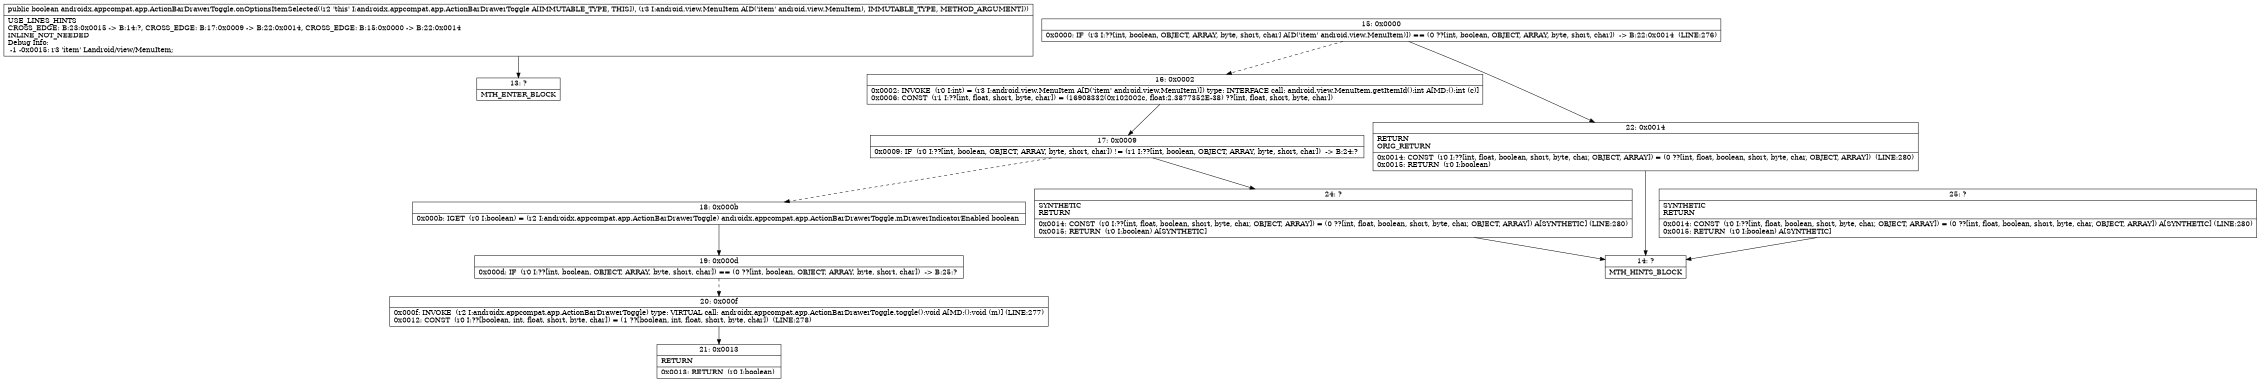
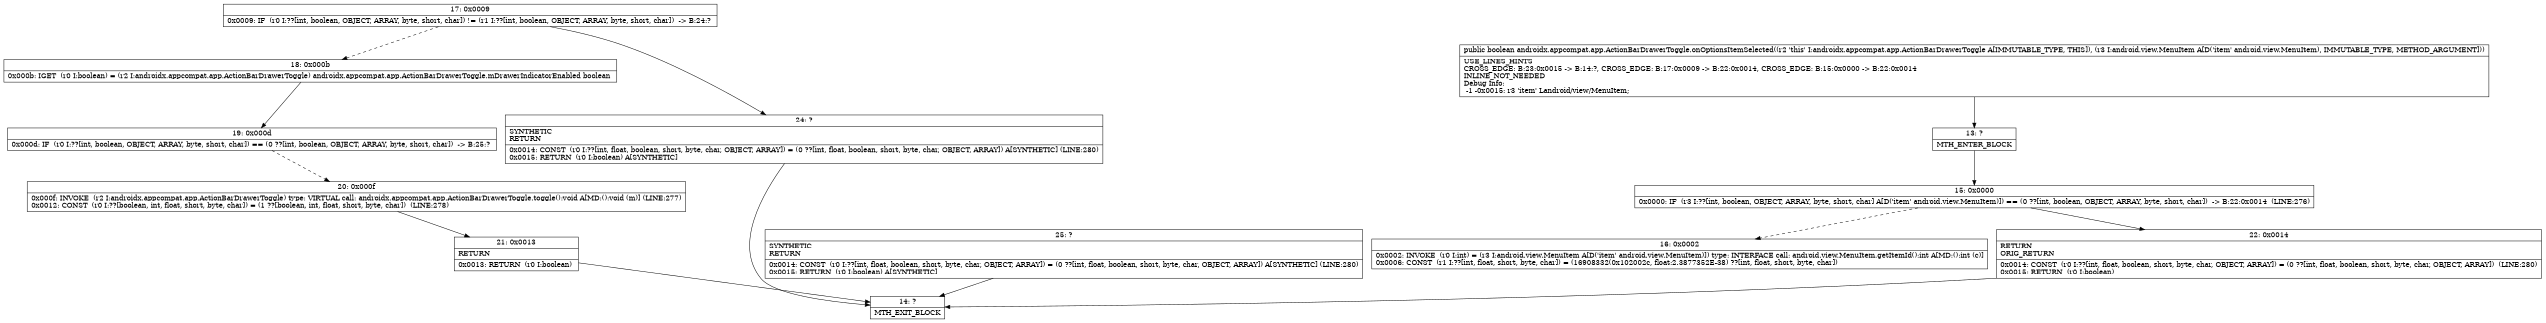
edge "16: 0x0002" -> "17: 0x0009": removed
edge "13: ?" -> "15: 0x0000": added
node "14: ?": text "MTH_HINTS_BLOCK" -> "MTH_EXIT_BLOCK"
edge "21: 0x0013" -> "14: ?": added
